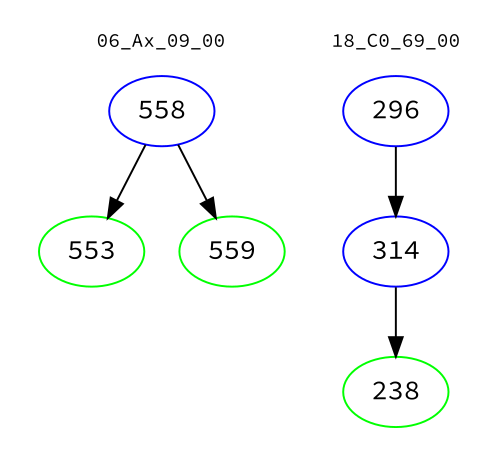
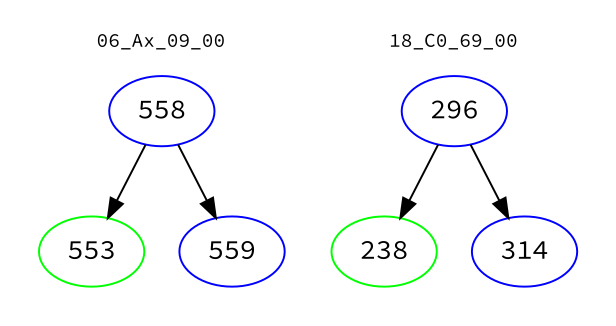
node "559": color green -> blue
edge "314" -> "238": now "296" -> "238"
